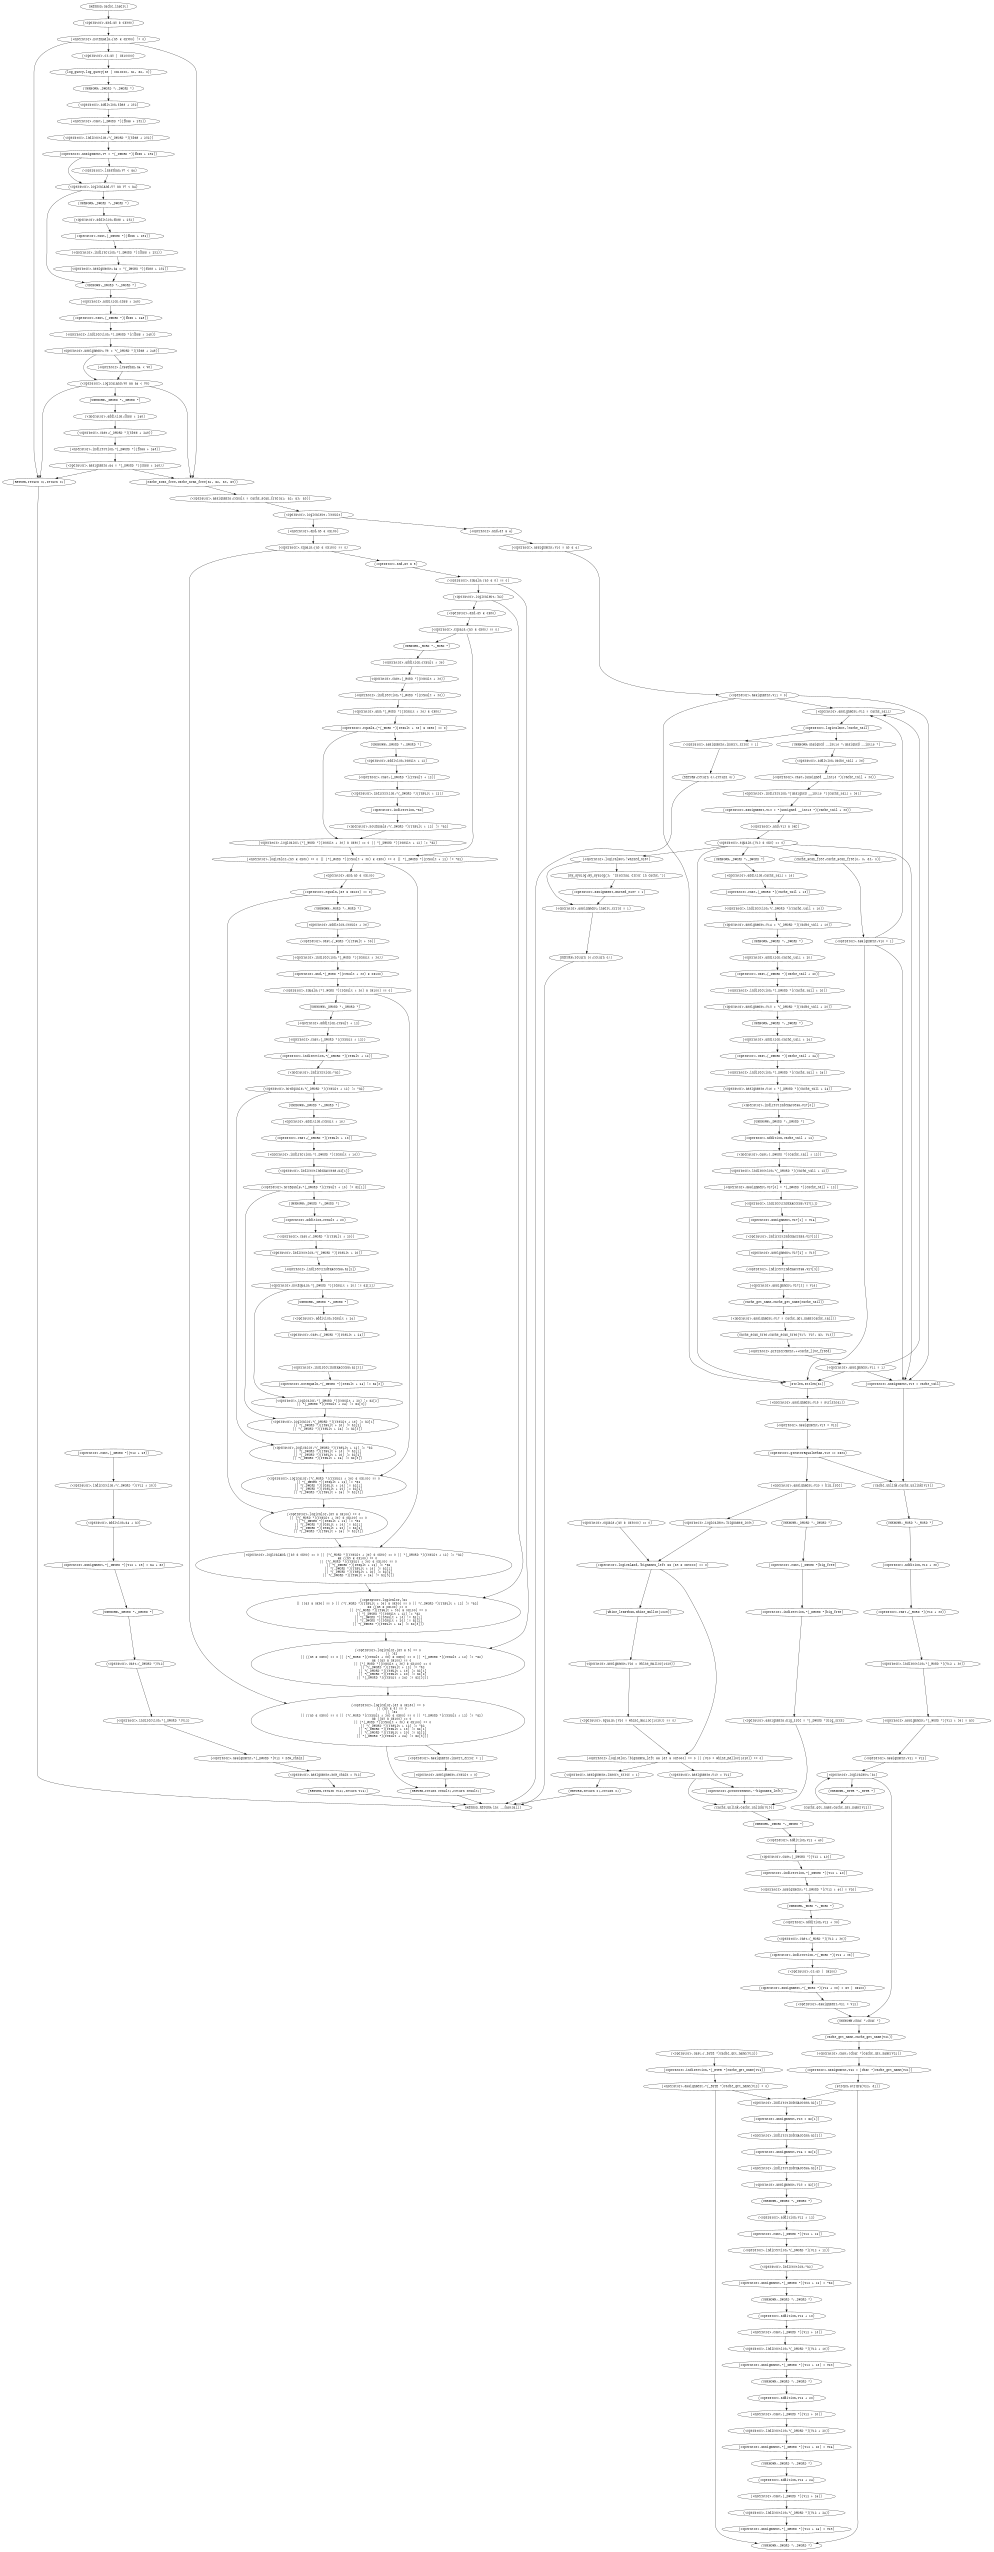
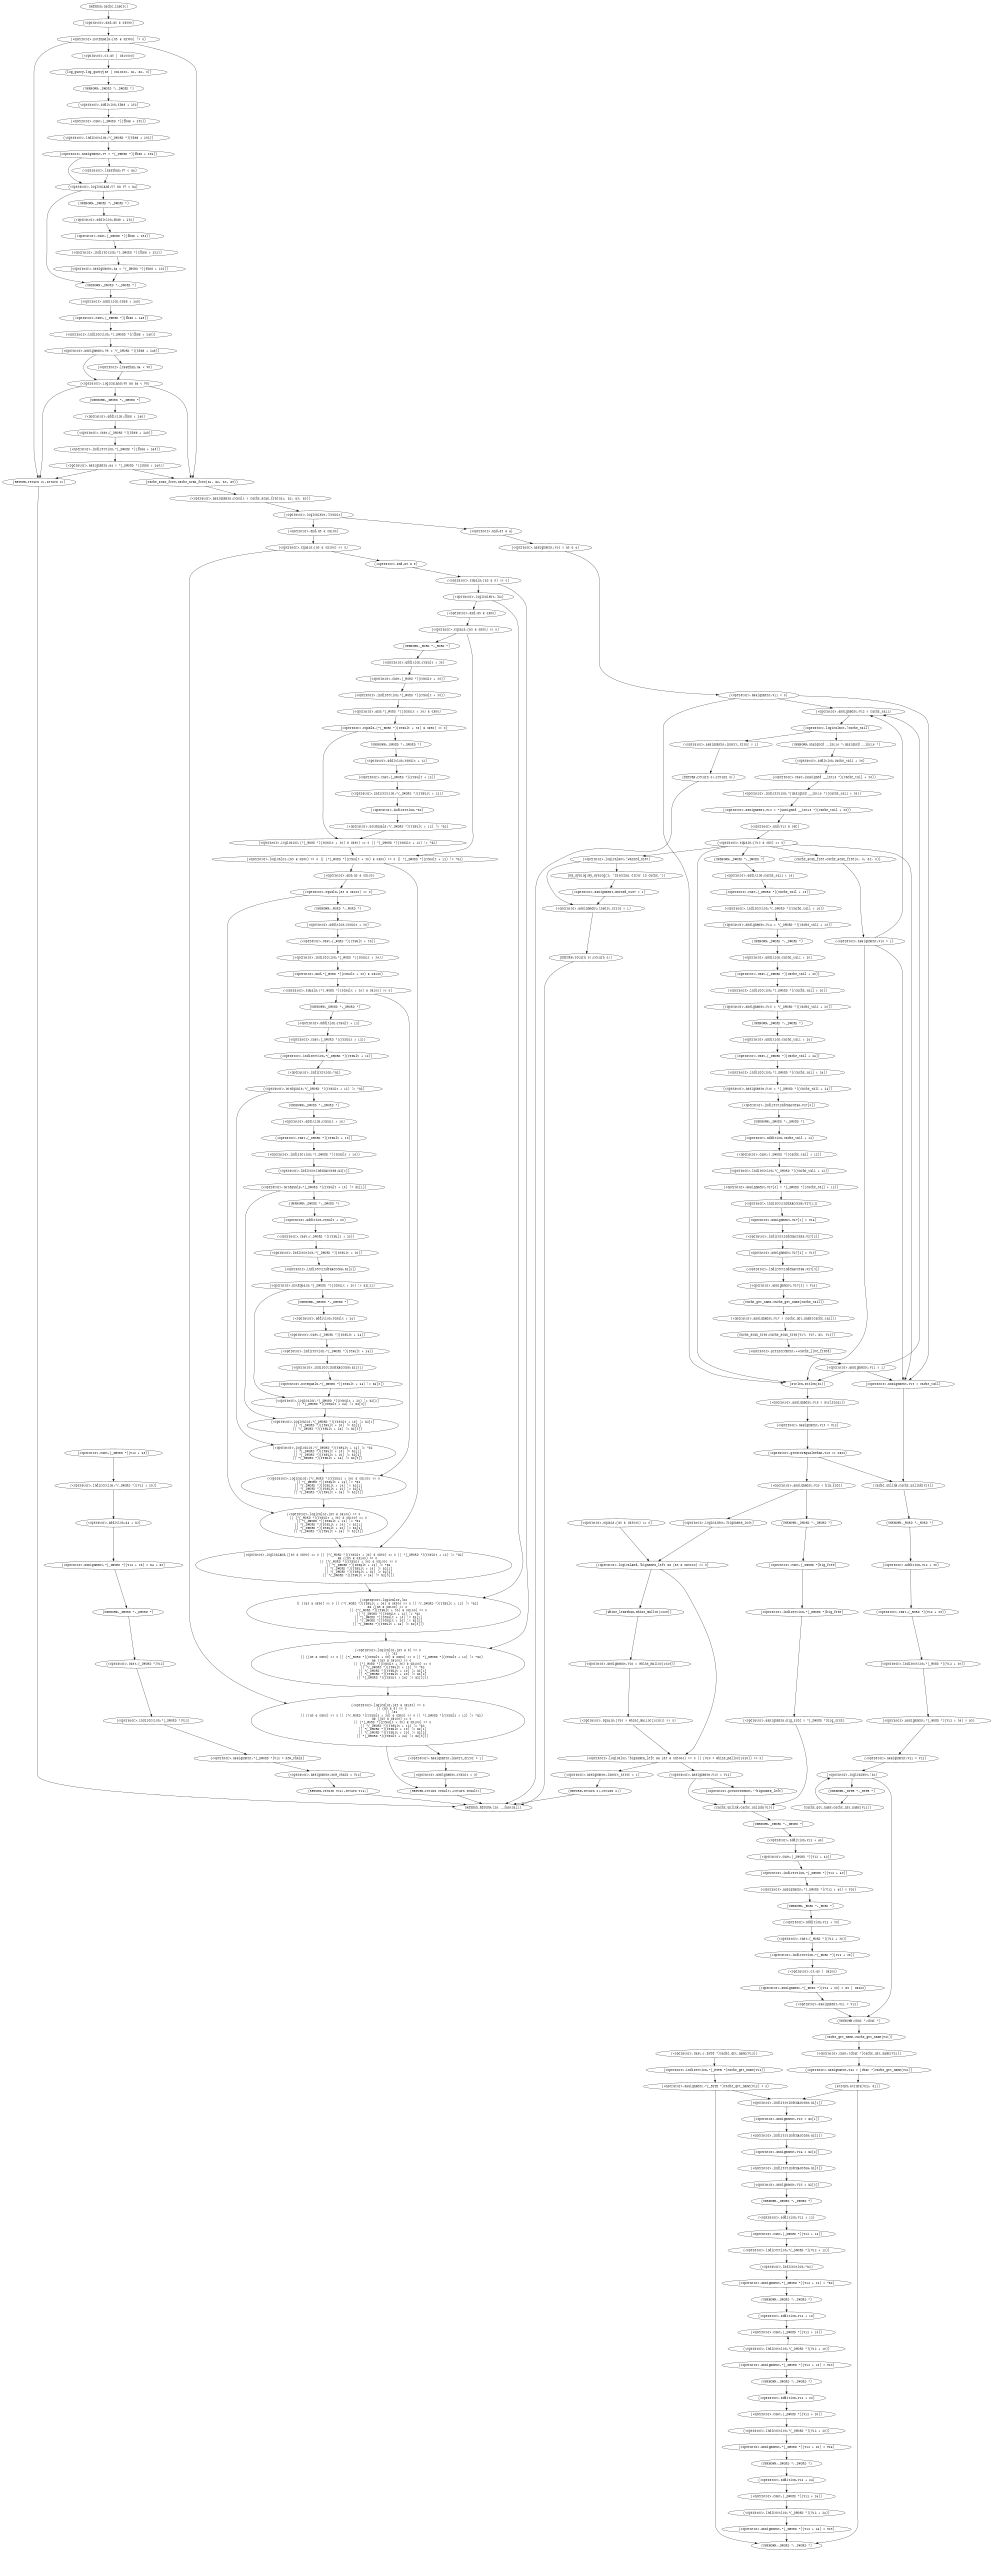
node "(<operator>.indirection,*(_DWORD *)(result + 24))": added
edge "(<operator>.cast,(_DWORD *)(v12 + 16))" -> "(<operator>.indirection,*(_DWORD *)(v12 + 16))": reversed
